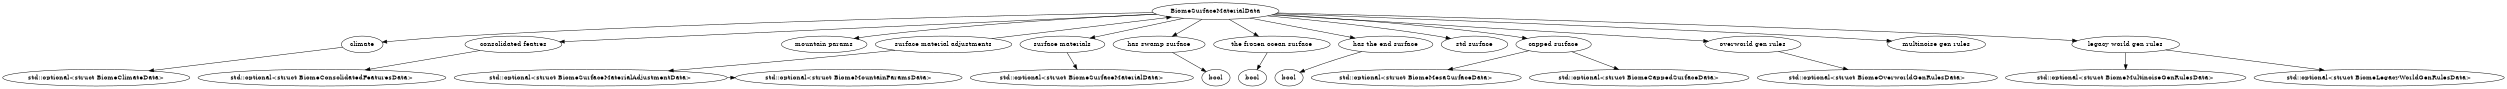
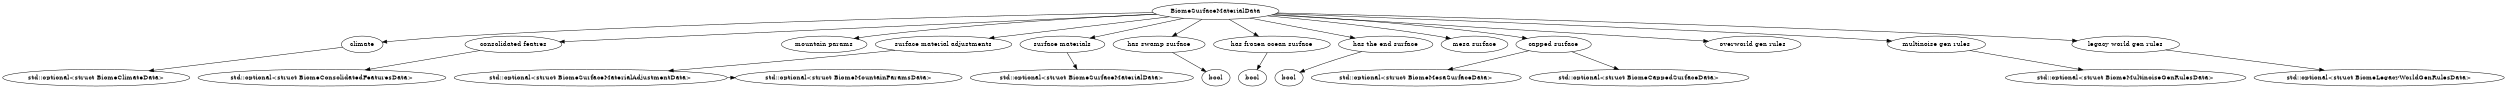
edge "surface material adjustments" -> "BiomeSurfaceMaterialData": reversed
node "the frozen ocean surface": label "the frozen ocean surface" -> "has frozen ocean surface"
node "std surface": label "std surface" -> "mesa surface"
edge "legacy world gen rules" -> "std::optional<struct BiomeMultinoiseGenRulesData>": now "multinoise gen rules" -> "std::optional<struct BiomeMultinoiseGenRulesData>"
node "std::optional<struct BiomeOverworldGenRulesData>": removed
